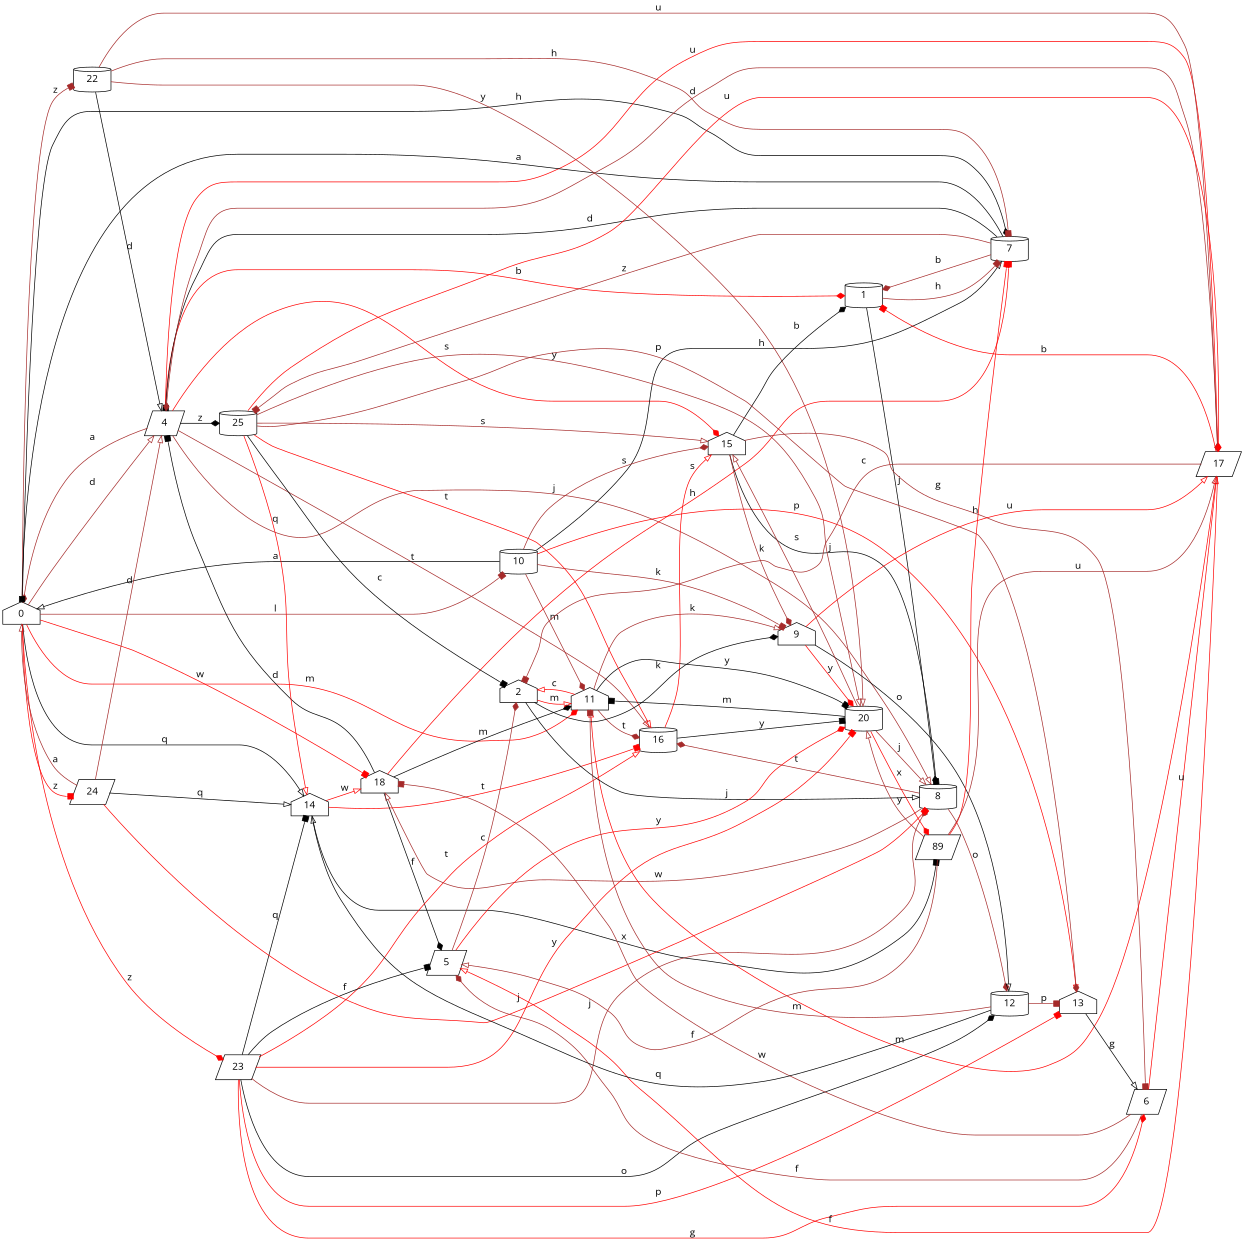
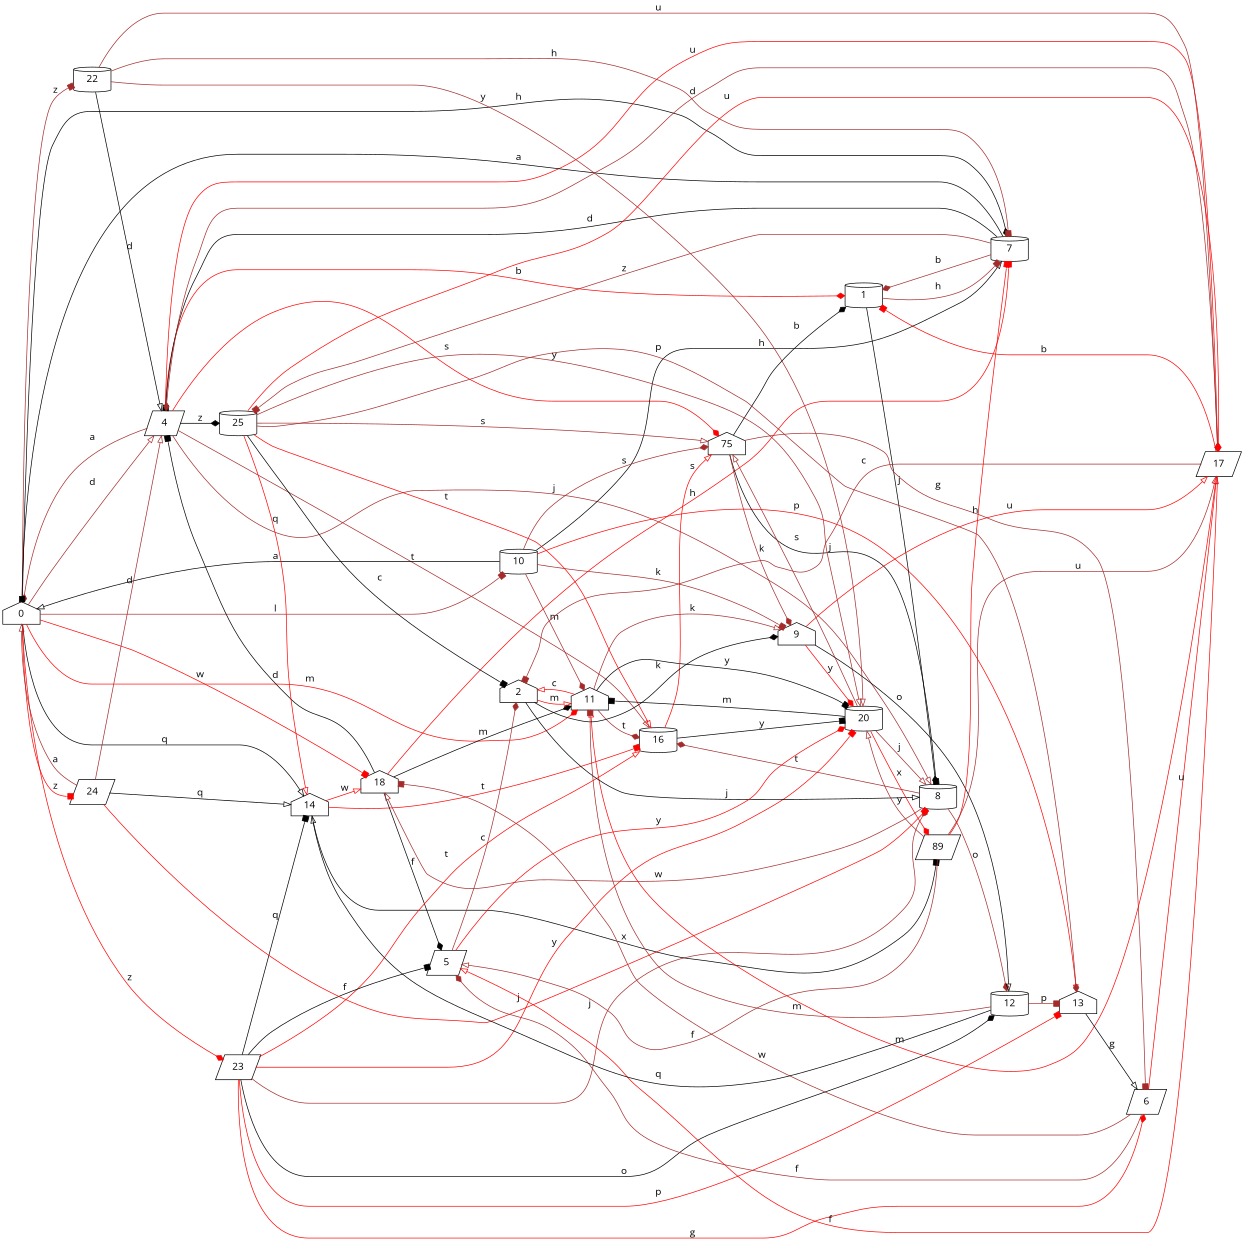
node "15": label "15" -> "75"
